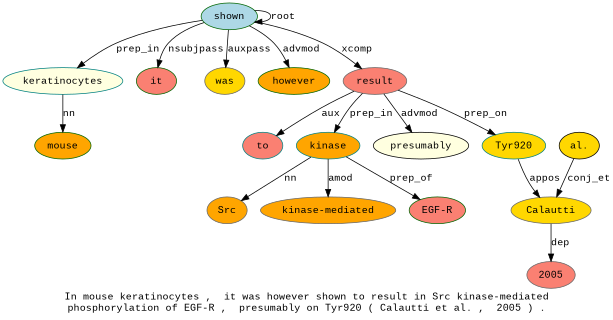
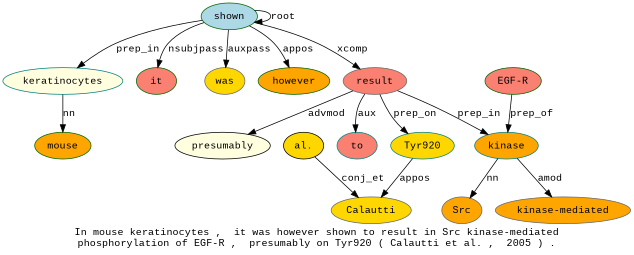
edge "shown" -> "however": label "advmod" -> "appos"
edge "kinase" -> "EGF-R": reversed
node "2005": removed
